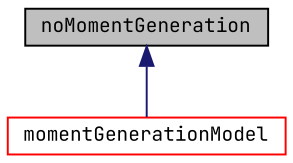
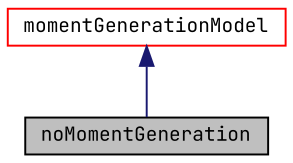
edge "momentGenerationModel" -> "noMomentGeneration": reversed
